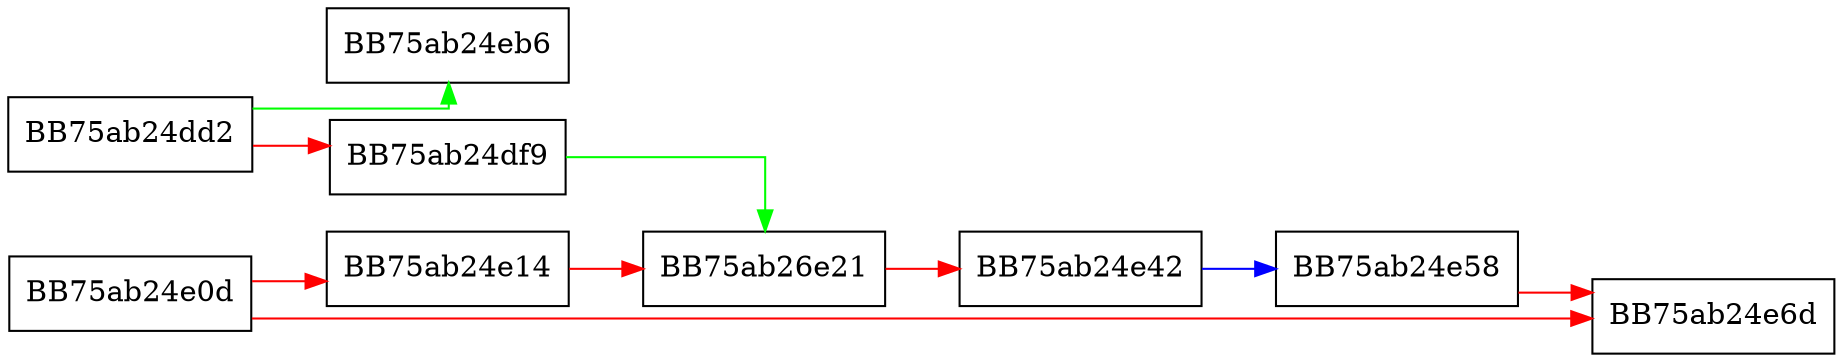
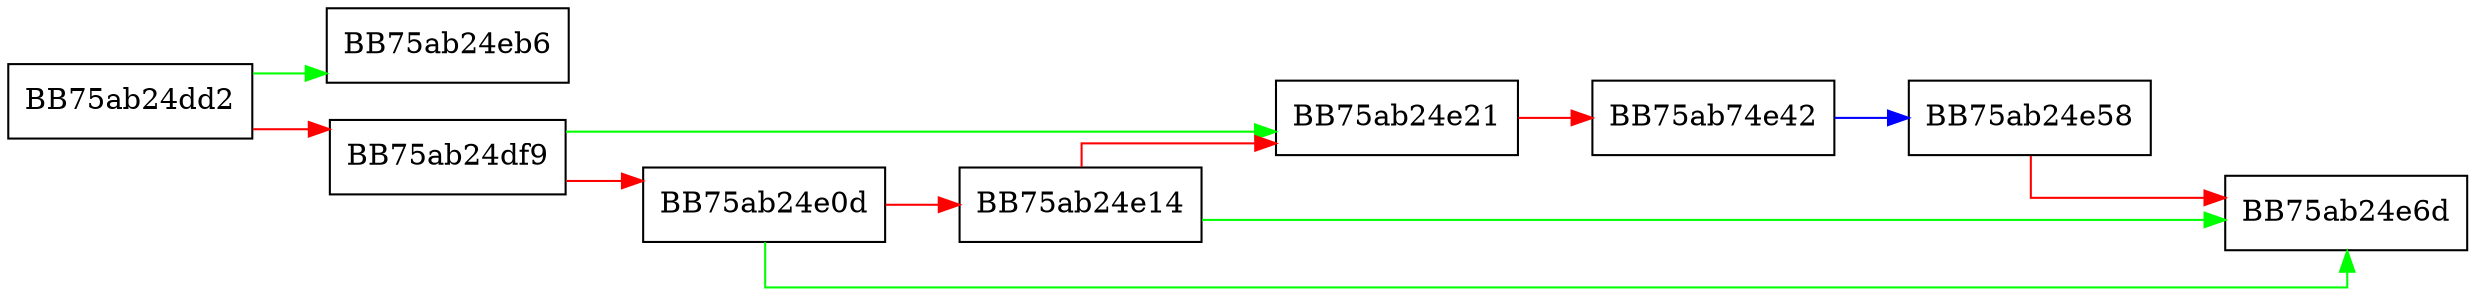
edge "BB75ab24df9" -> "BB75ab24e0d": added
edge "BB75ab24e14" -> "BB75ab24e6d": added
node "BB75ab26e21": label "BB75ab26e21" -> "BB75ab24e21"
node "BB75ab24e42": label "BB75ab24e42" -> "BB75ab74e42"
edge "BB75ab24e0d" -> "BB75ab24e6d": color red -> green
